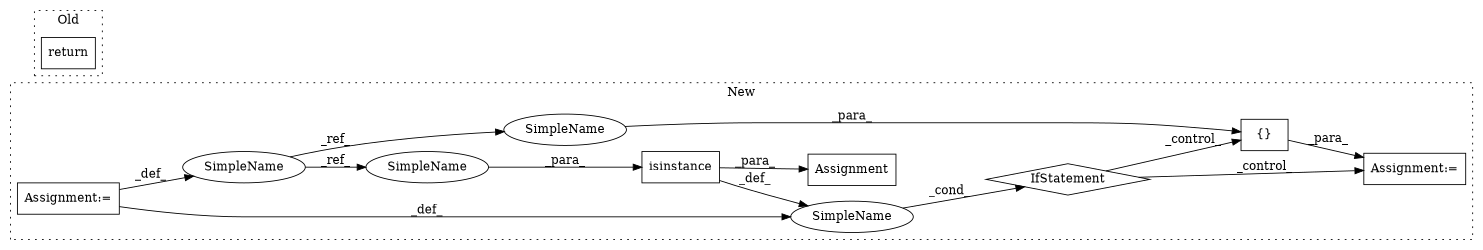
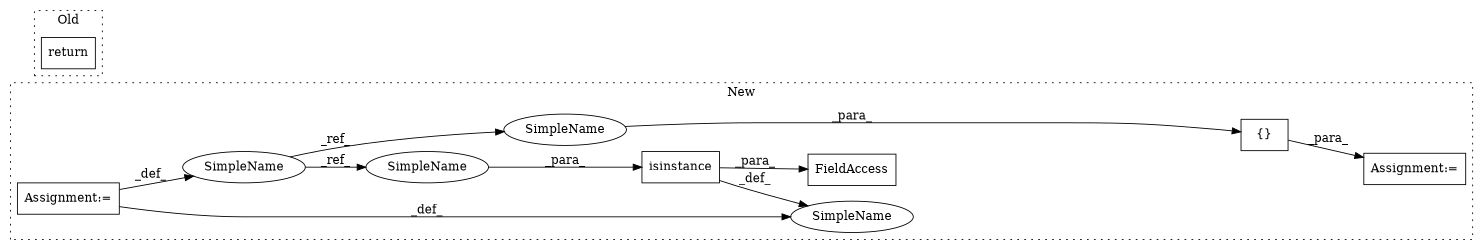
node "Assignment": label "Assignment" -> "FieldAccess"
node "IfStatement": removed
